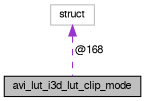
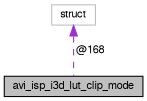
node "avi_lut_i3d_lut_clip_mode": label "avi_lut_i3d_lut_clip_mode" -> "avi_isp_i3d_lut_clip_mode"
